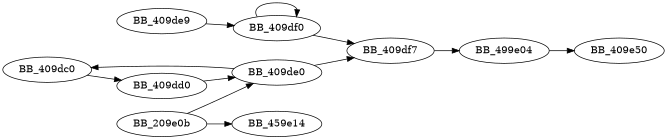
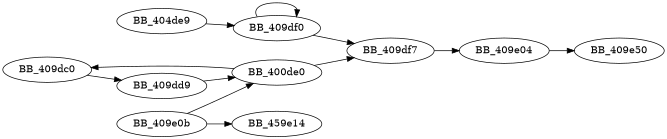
node "BB_409de9": label "BB_409de9" -> "BB_404de9"
node "BB_499e04": label "BB_499e04" -> "BB_409e04"
node "BB_409de0": label "BB_409de0" -> "BB_400de0"
node "BB_409dd0": label "BB_409dd0" -> "BB_409dd9"
node "BB_209e0b": label "BB_209e0b" -> "BB_409e0b"
